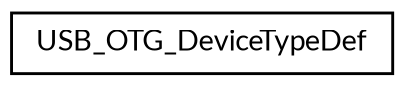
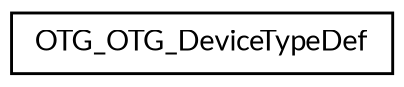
node "USB_OTG_DeviceTypeDef": label "USB_OTG_DeviceTypeDef" -> "OTG_OTG_DeviceTypeDef"
